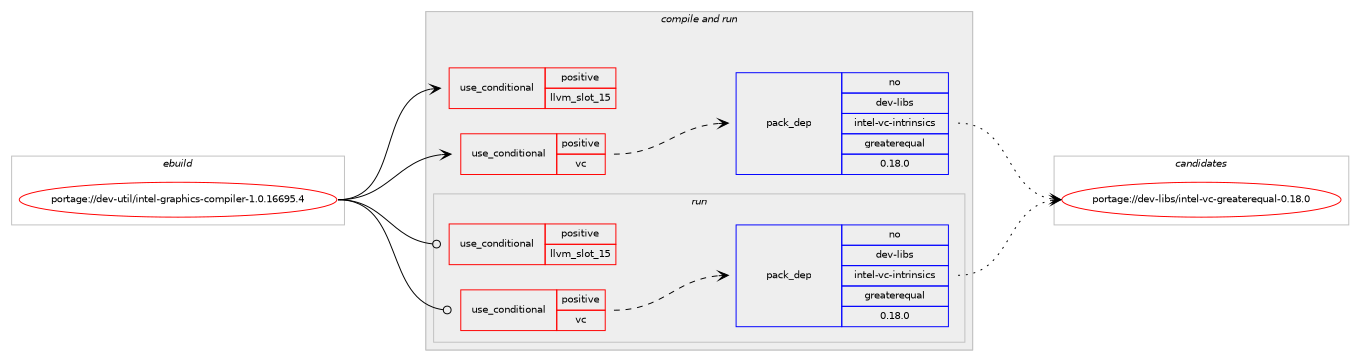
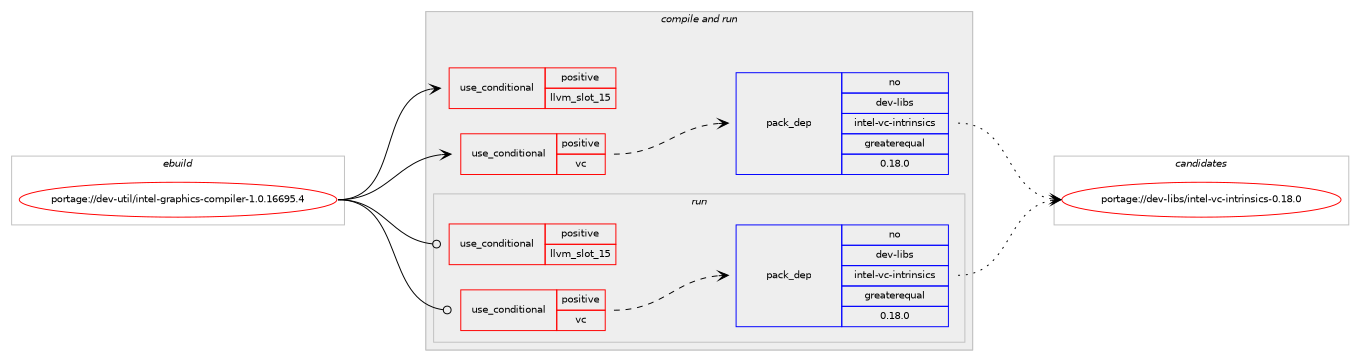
node "portage://dev-libs/intel-vc-greaterequal-0.18.0": label "portage://dev-libs/intel-vc-greaterequal-0.18.0" -> "portage://dev-libs/intel-vc-intrinsics-0.18.0"
